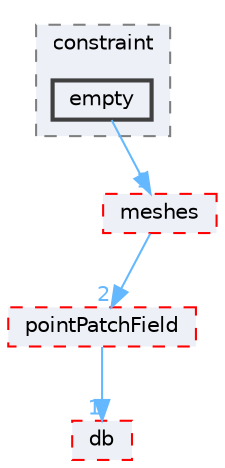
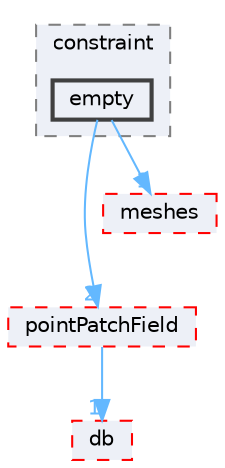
edge "meshes" -> "pointPatchField": now "empty" -> "pointPatchField"
